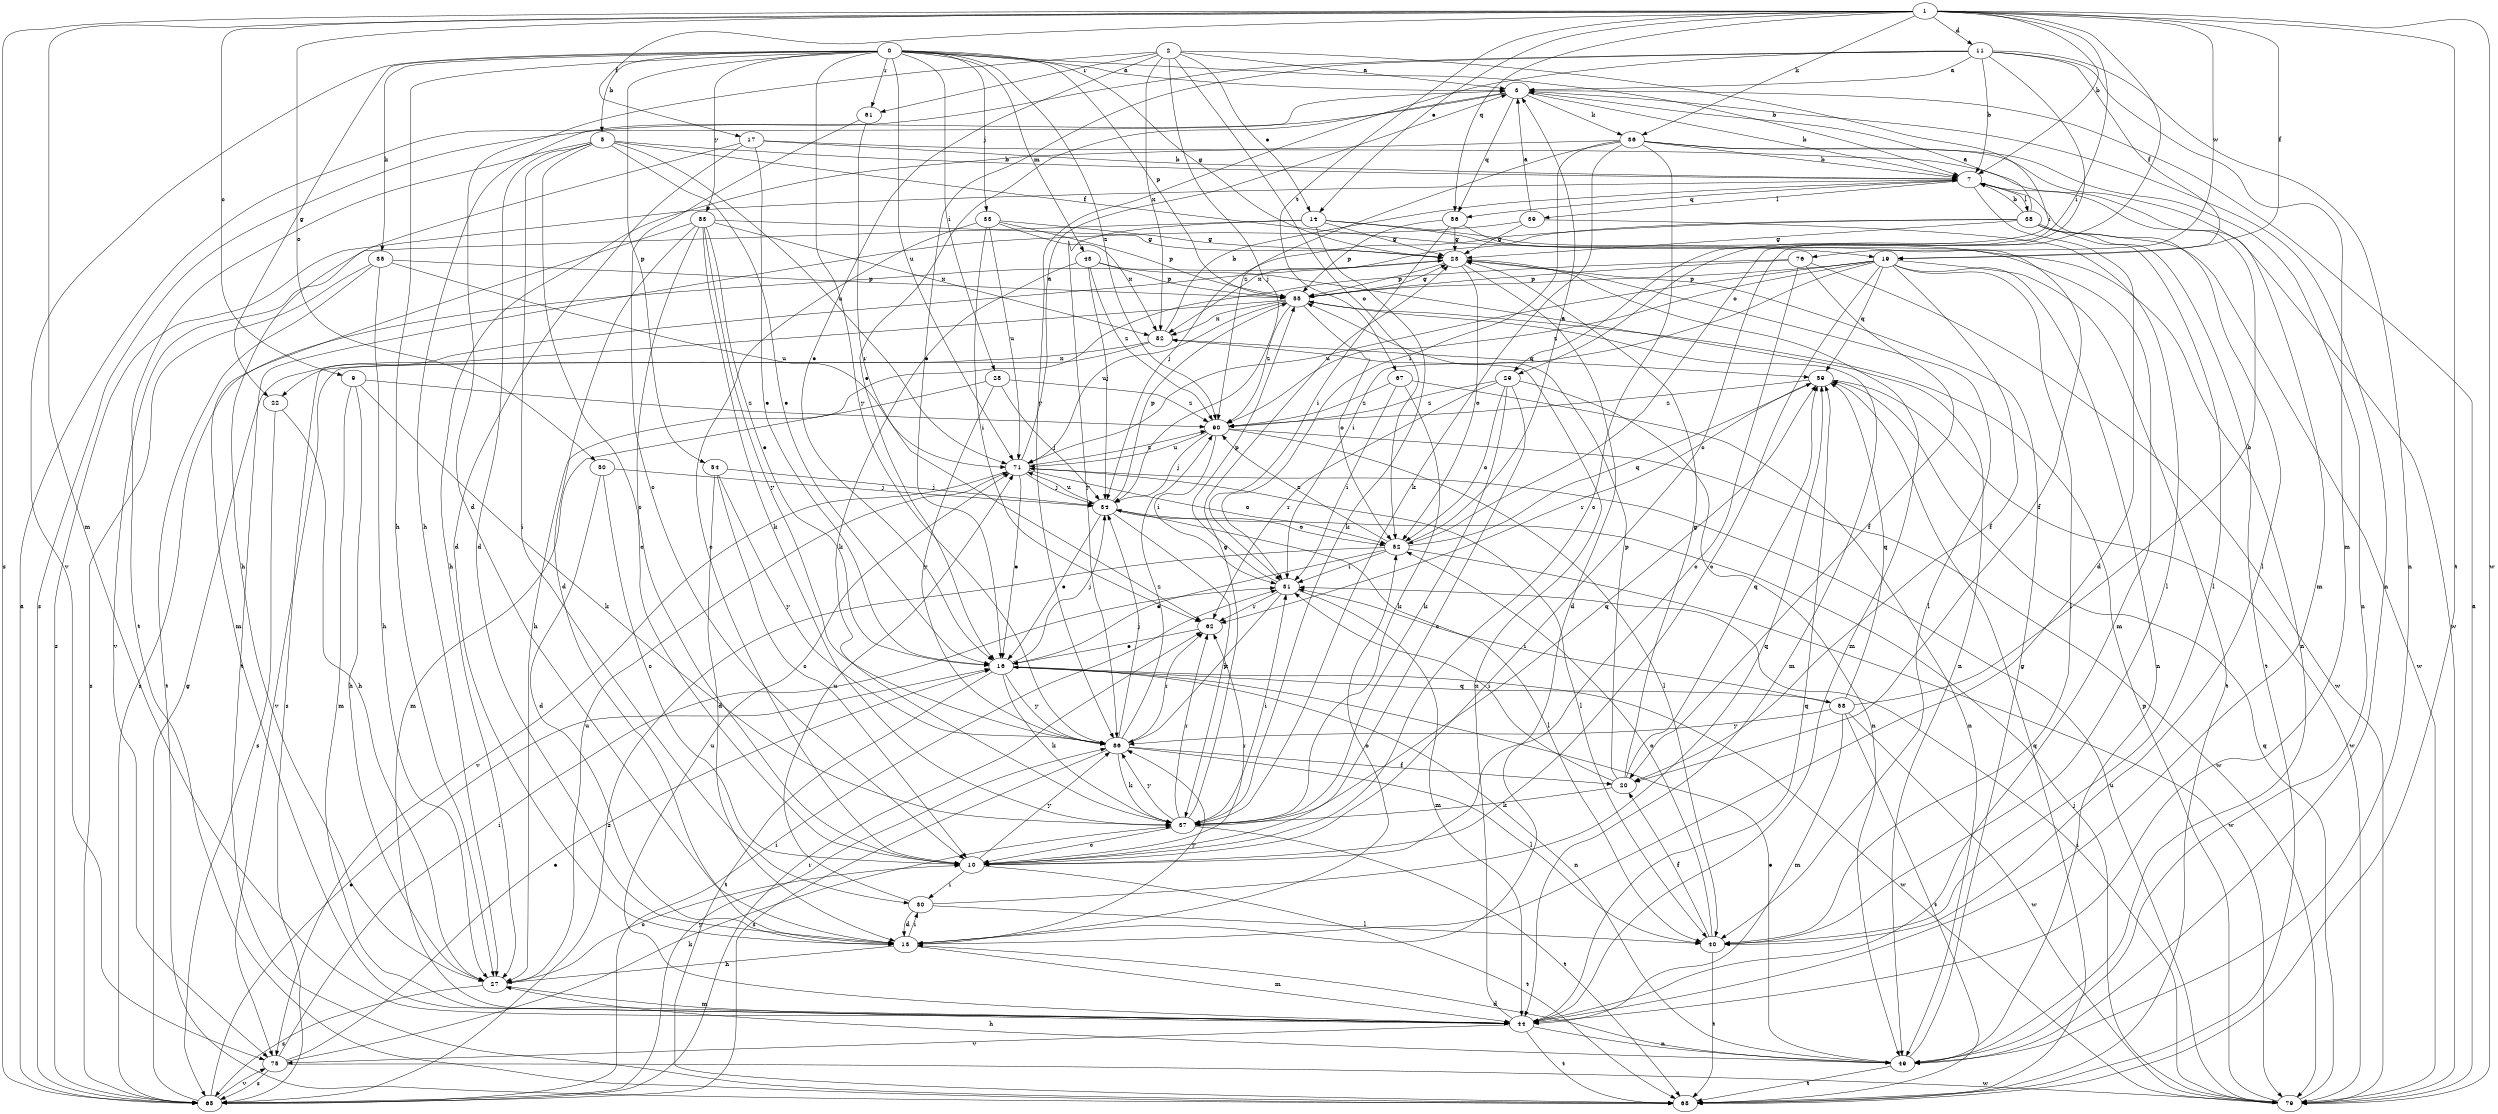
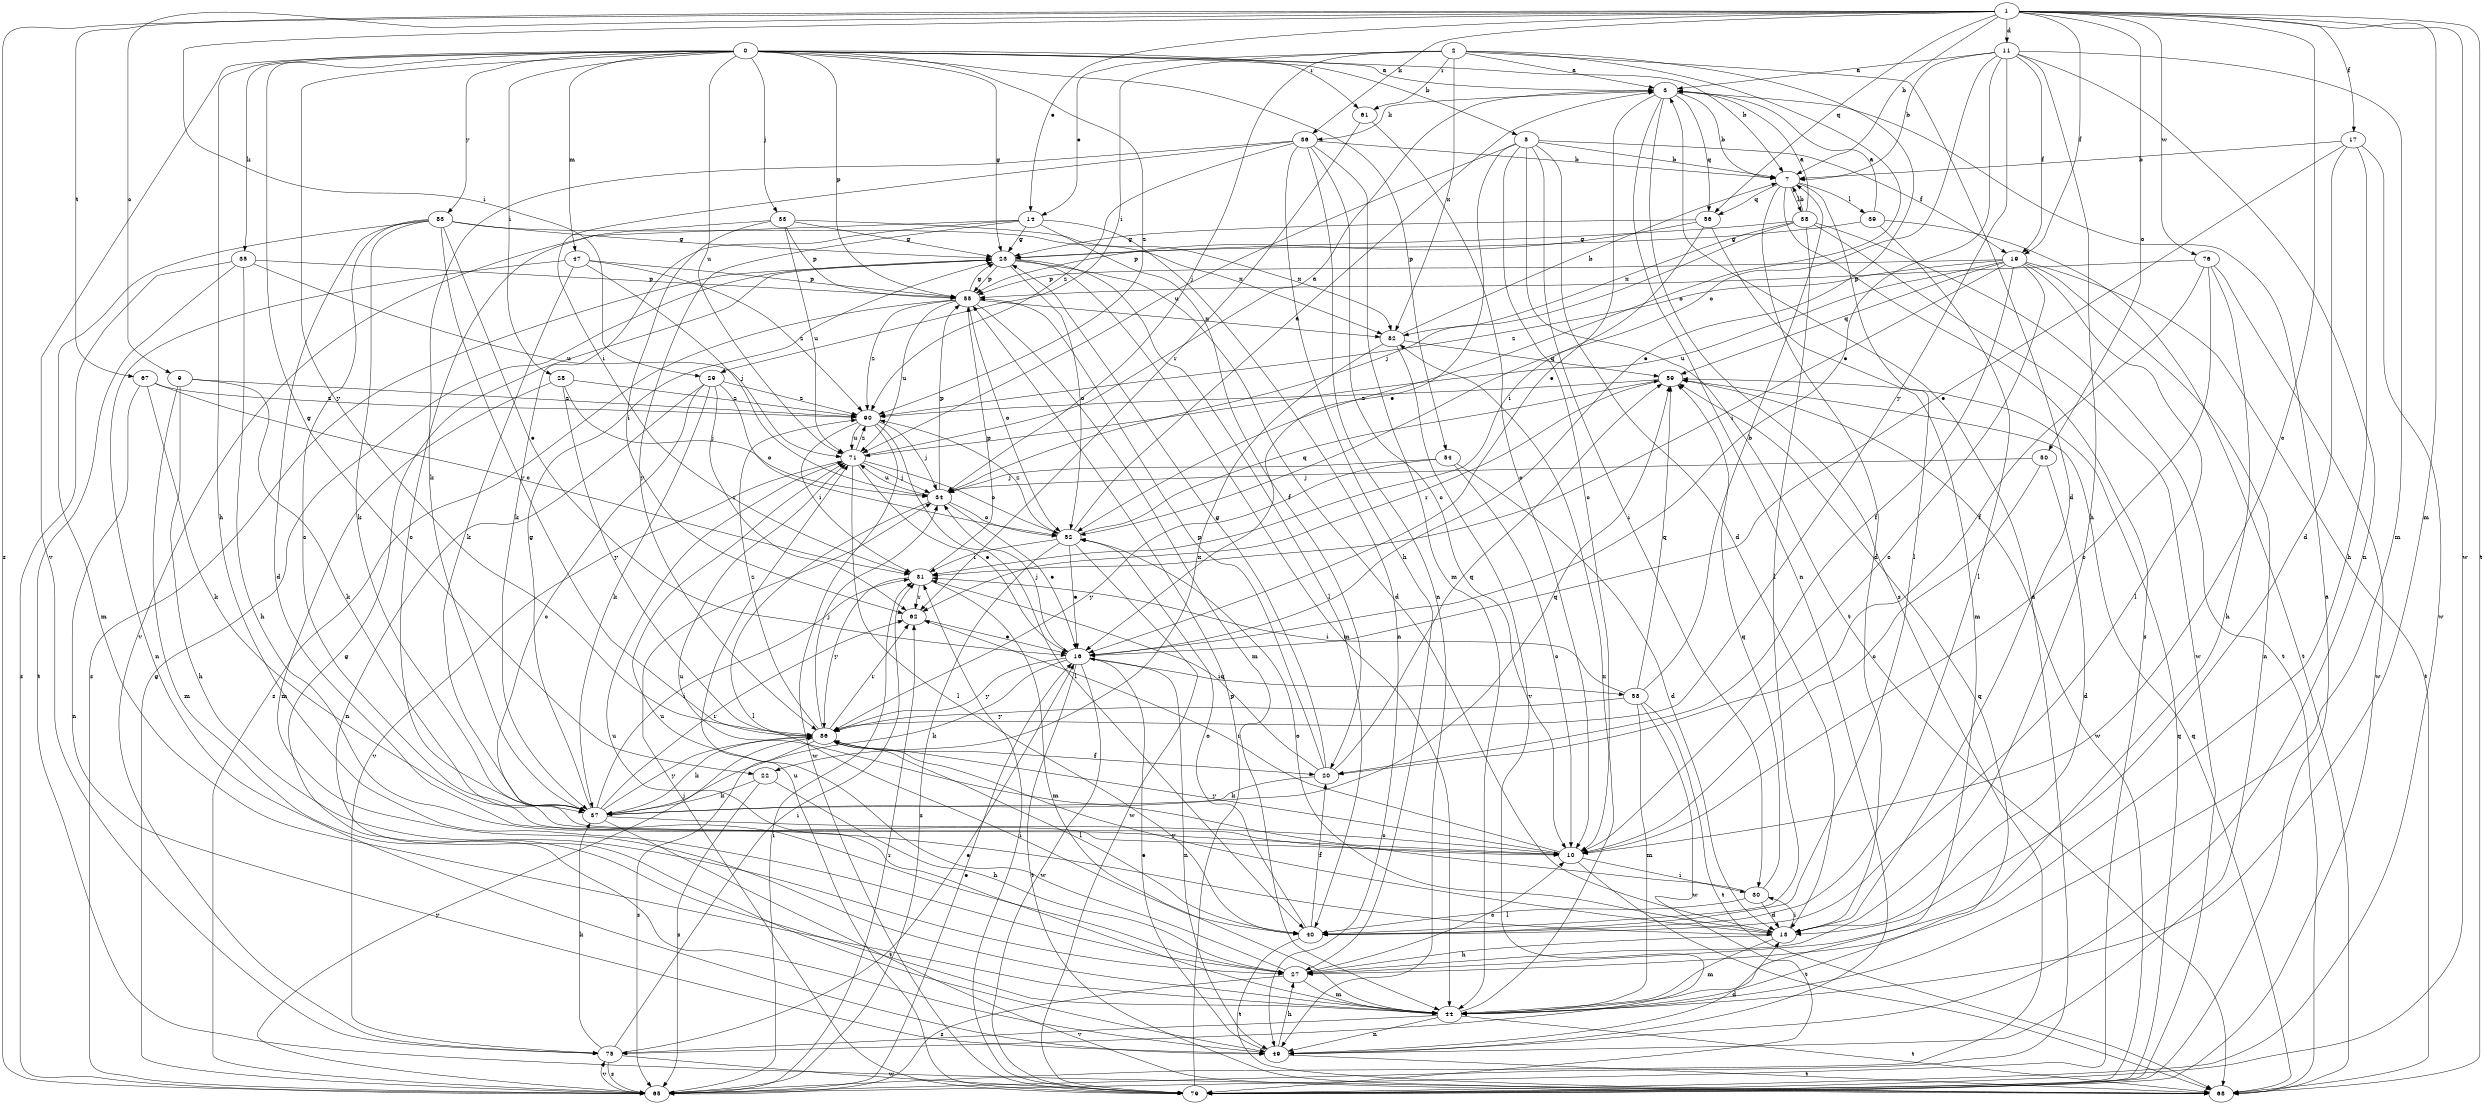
node "43": label "43" -> "47"
edge "67" -> "31": label "i" -> "c"
edge "34" -> "37": now "22" -> "37"
